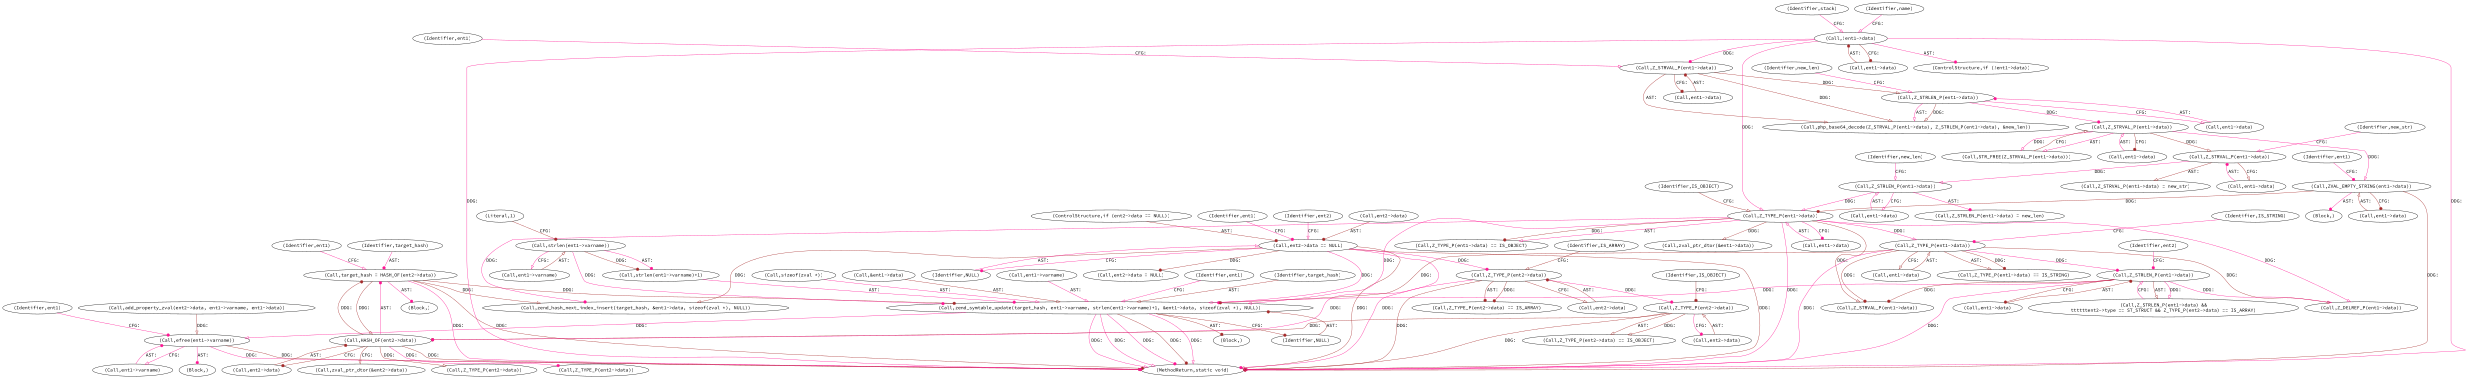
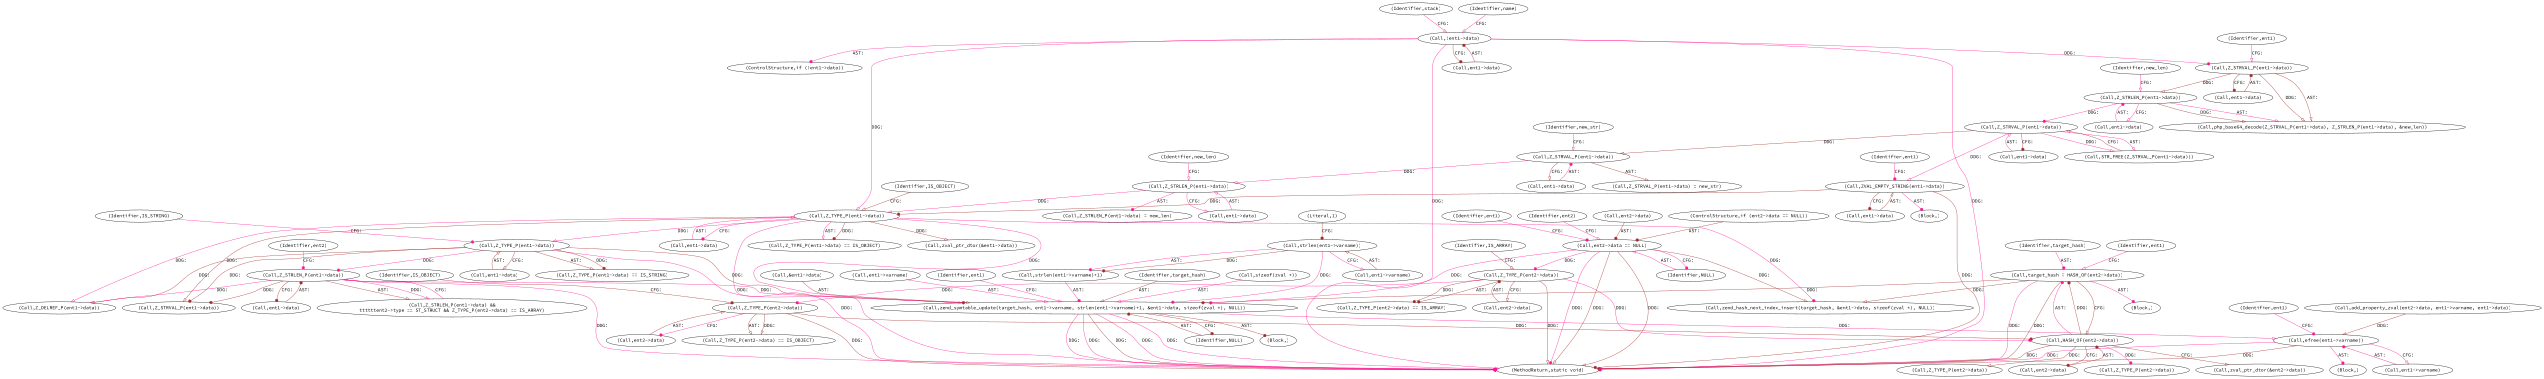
node "(Call,ent2->data = NULL)": removed
edge "(Call,target_hash = HASH_OF(ent2->data))" -> "(Call,HASH_OF(ent2->data))": label "DDG: " -> "CFG: "
